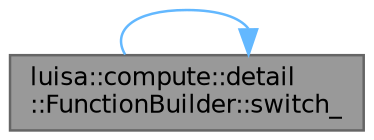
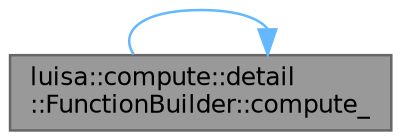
node "luisa::compute::detail ::FunctionBuilder::switch_": label "luisa::compute::detail ::FunctionBuilder::switch_" -> "luisa::compute::detail ::FunctionBuilder::compute_"
